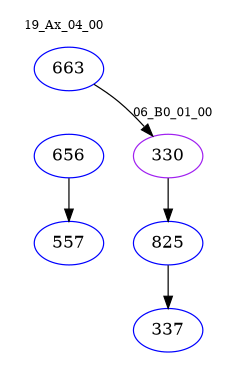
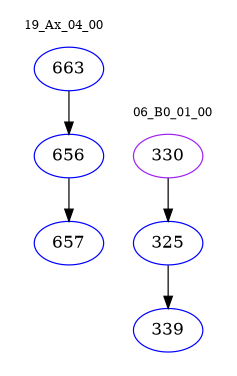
edge "663" -> "330": now "663" -> "656"
node "557": label "557" -> "657"
node "825": label "825" -> "325"
node "337": label "337" -> "339"
